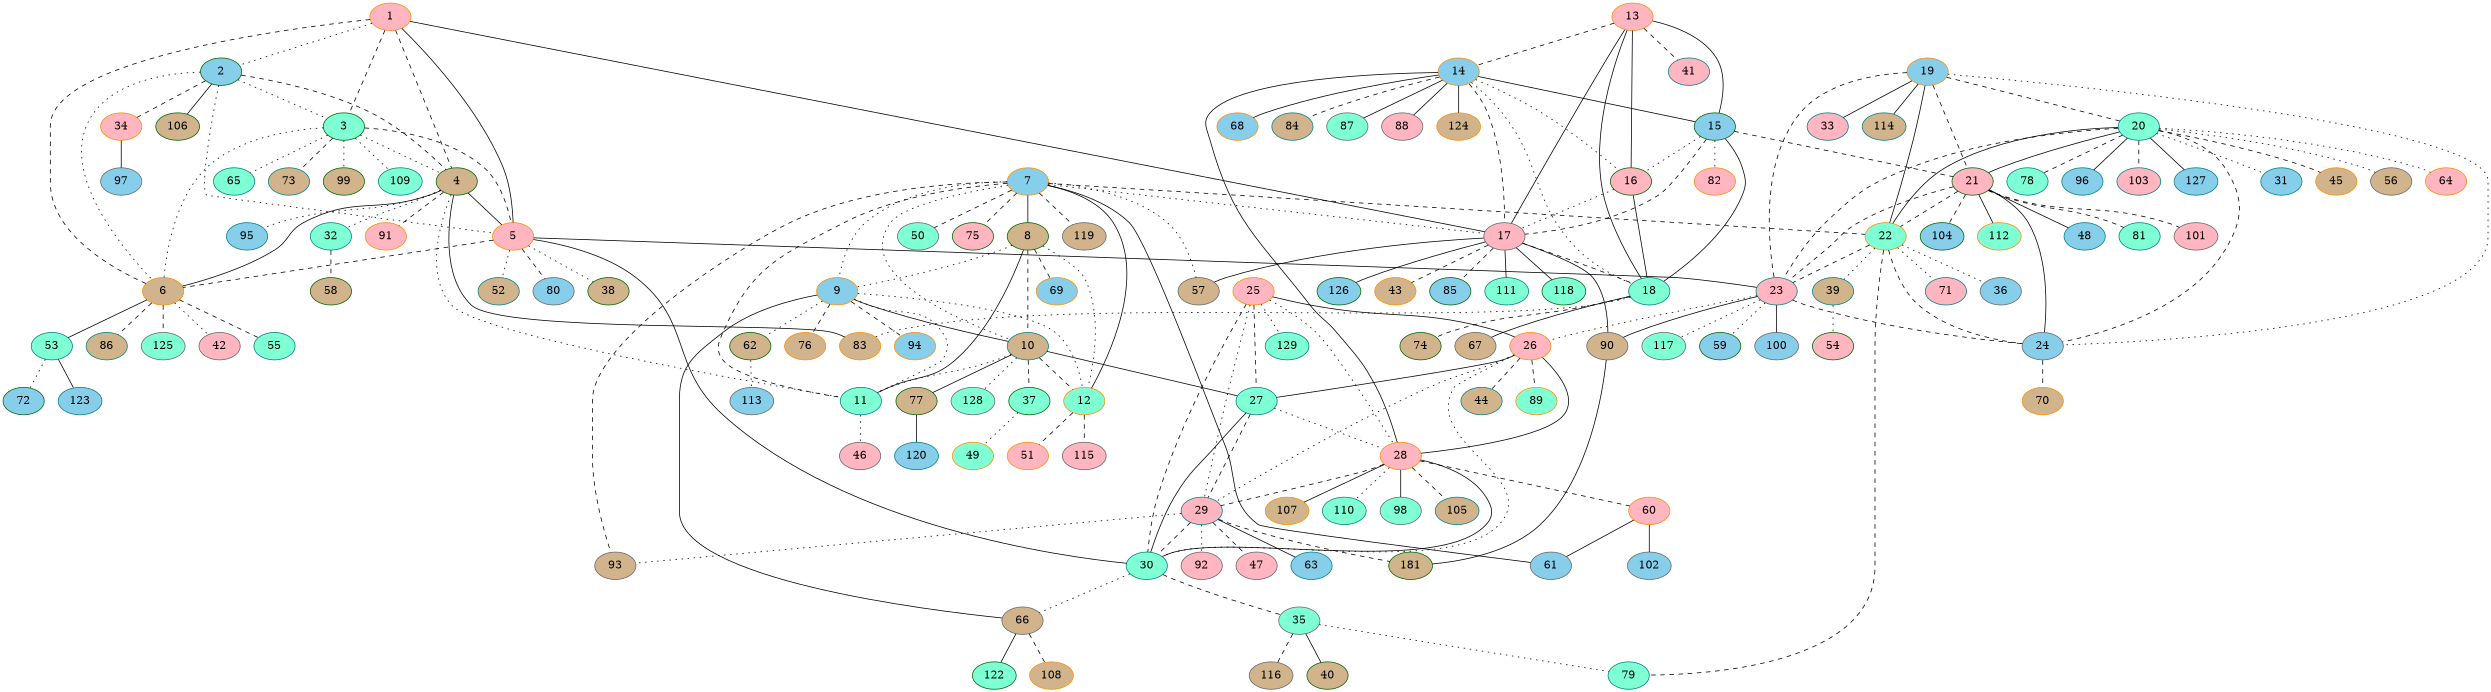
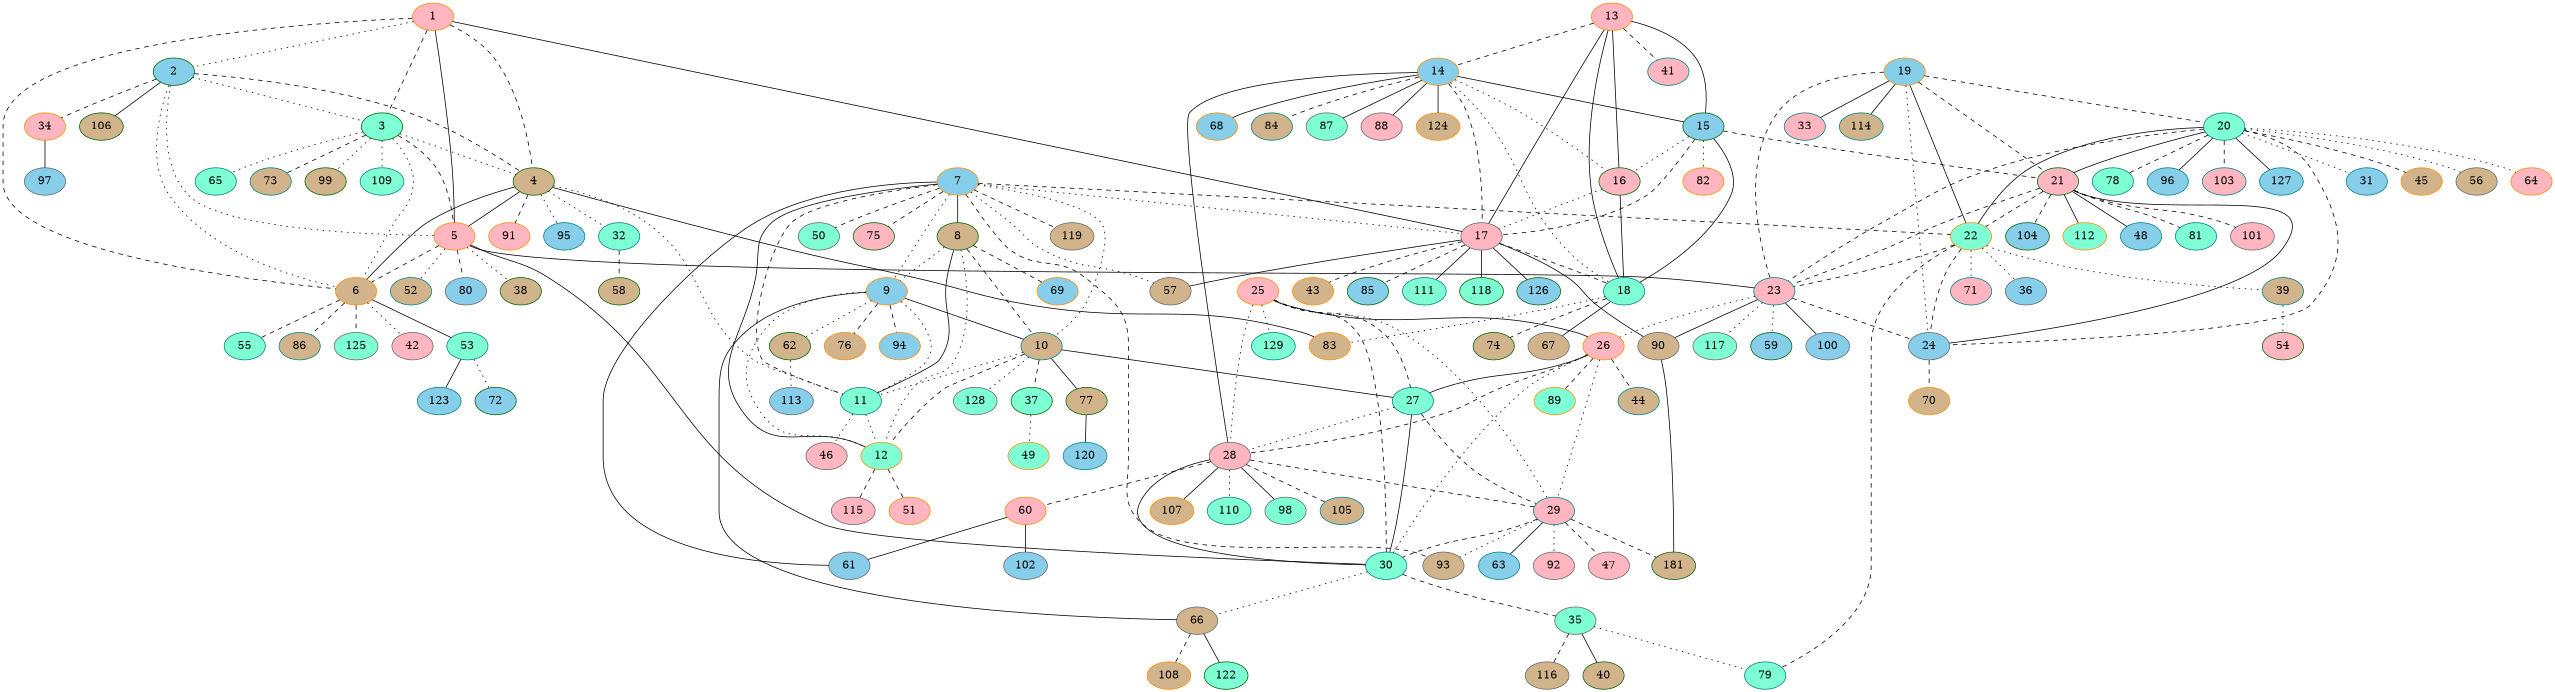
edge "11" -- "12": added
edge "26" -- "28": style solid -> dashed
node "28": color darkorange -> gray40
